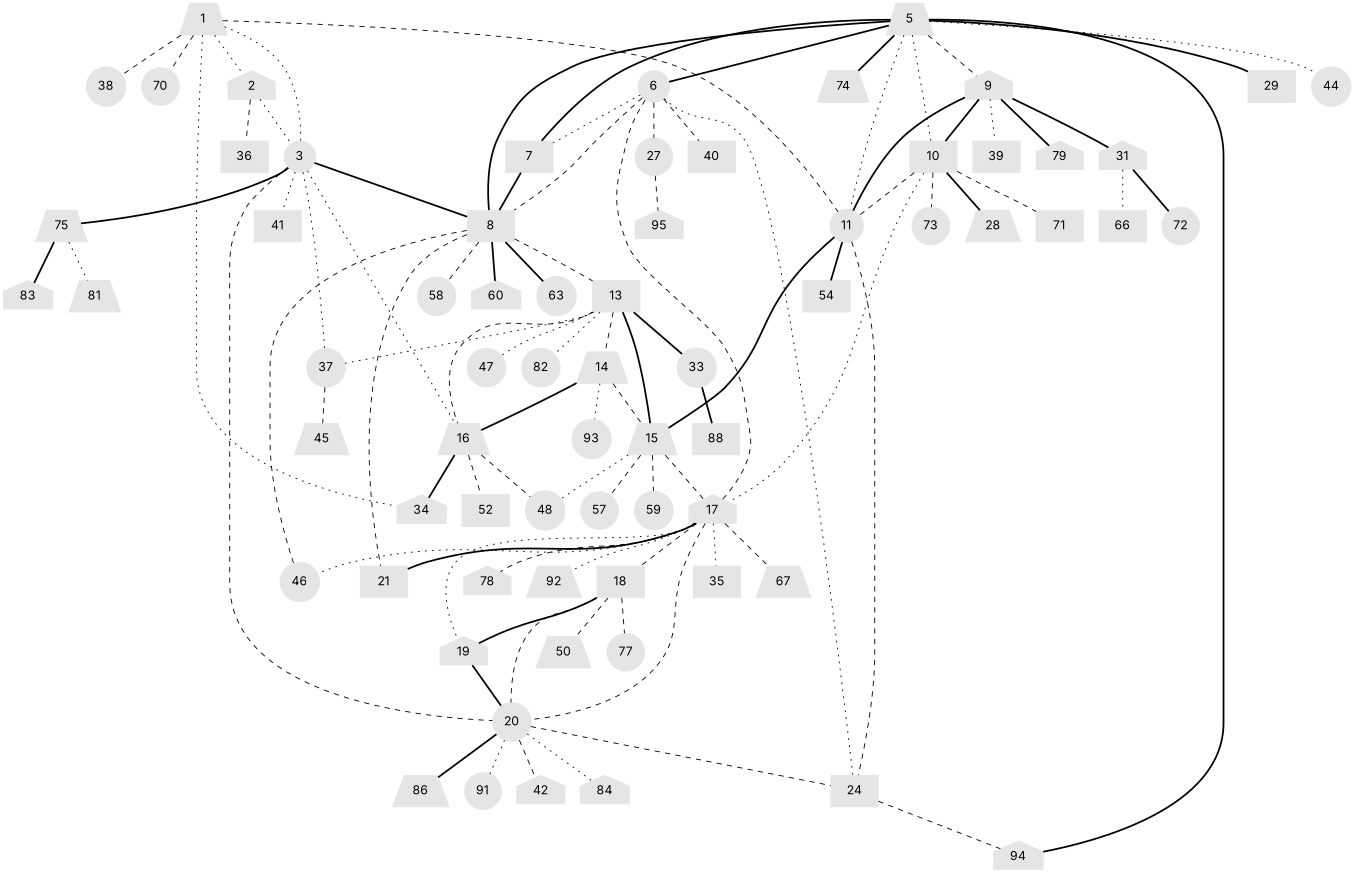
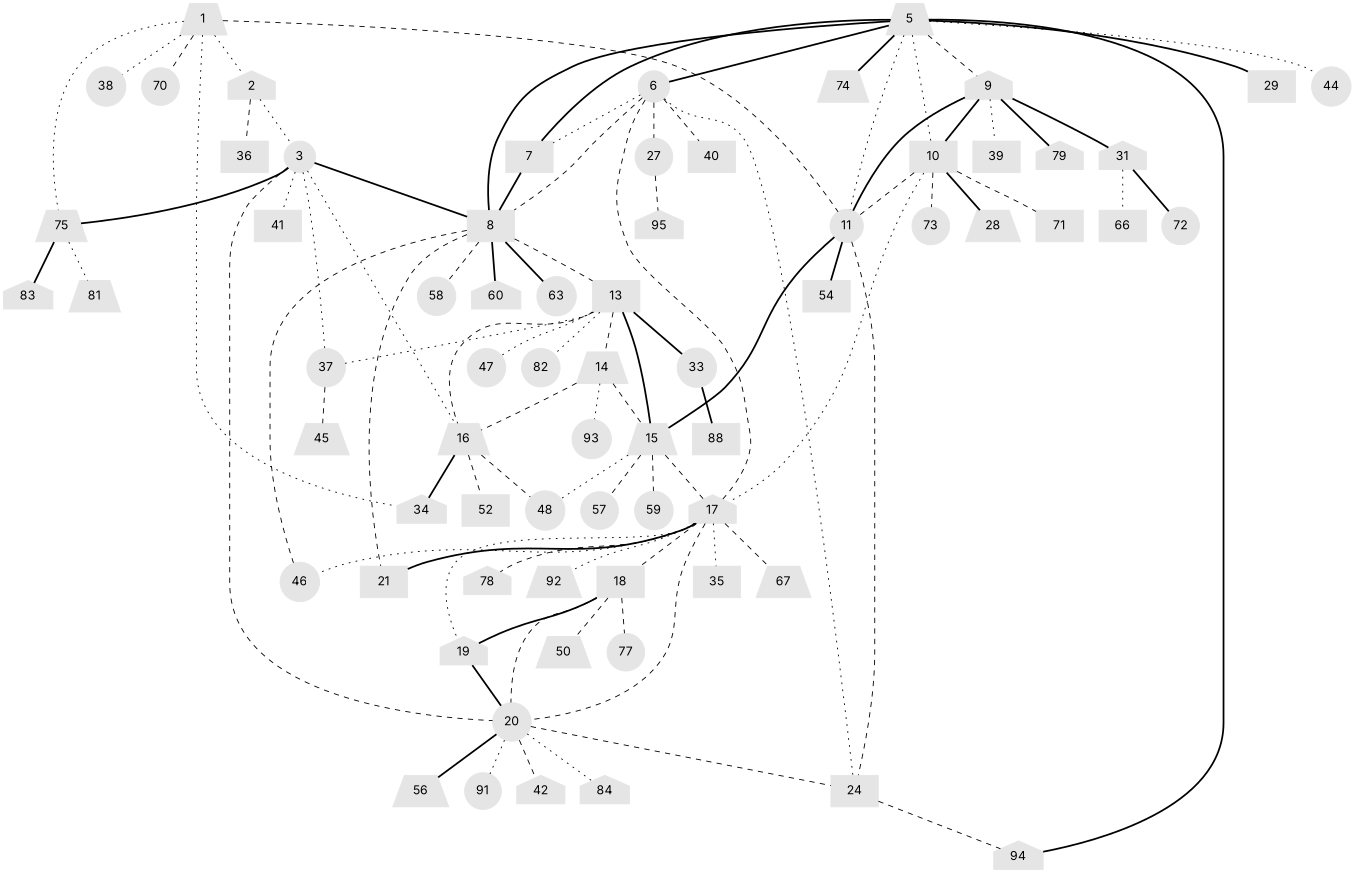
edge "1" -- "38": style dashed -> dotted
edge "1" -- "3": now "1" -- "75"
edge "14" -- "16": style bold -> dashed
node "86": label "86" -> "56"
